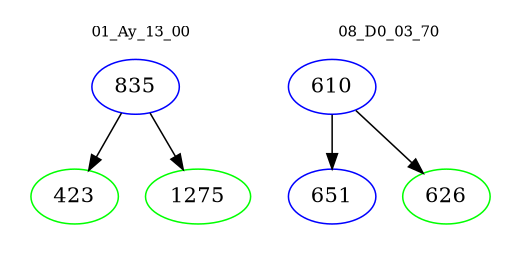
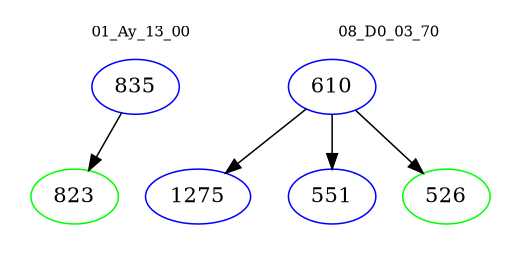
edge "835" -> "1275": now "610" -> "1275"
node "423": label "423" -> "823"
node "1275": color green -> blue
node "651": label "651" -> "551"
node "626": label "626" -> "526"
